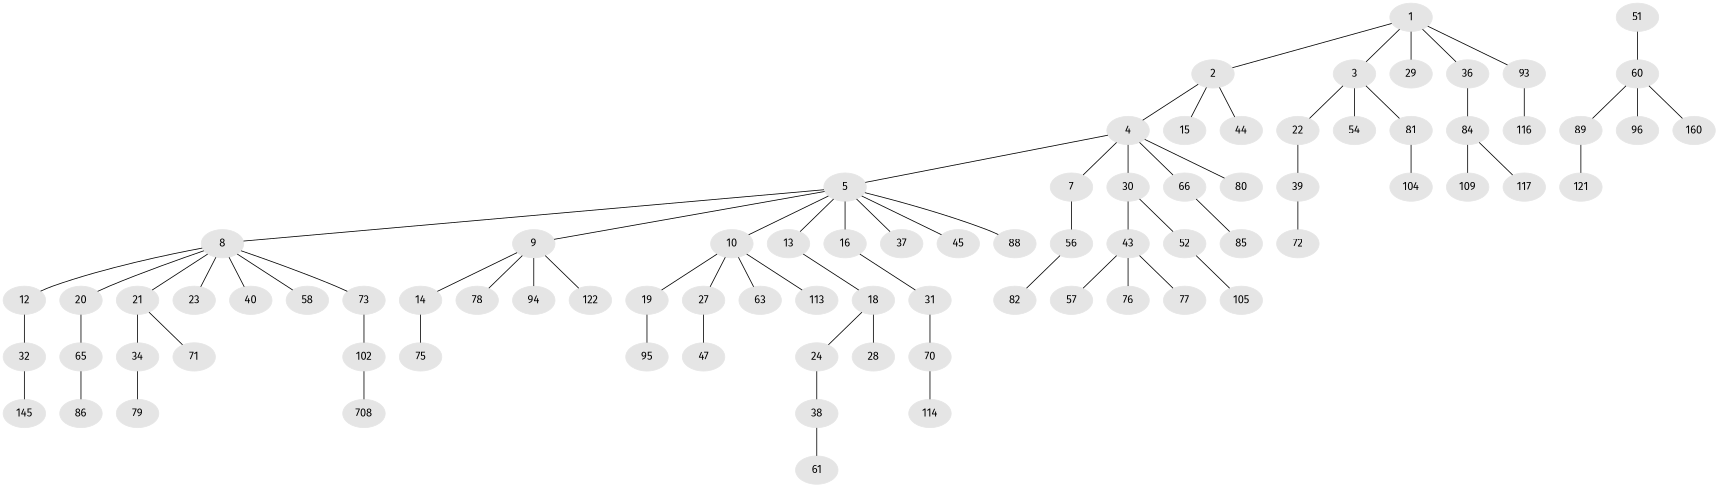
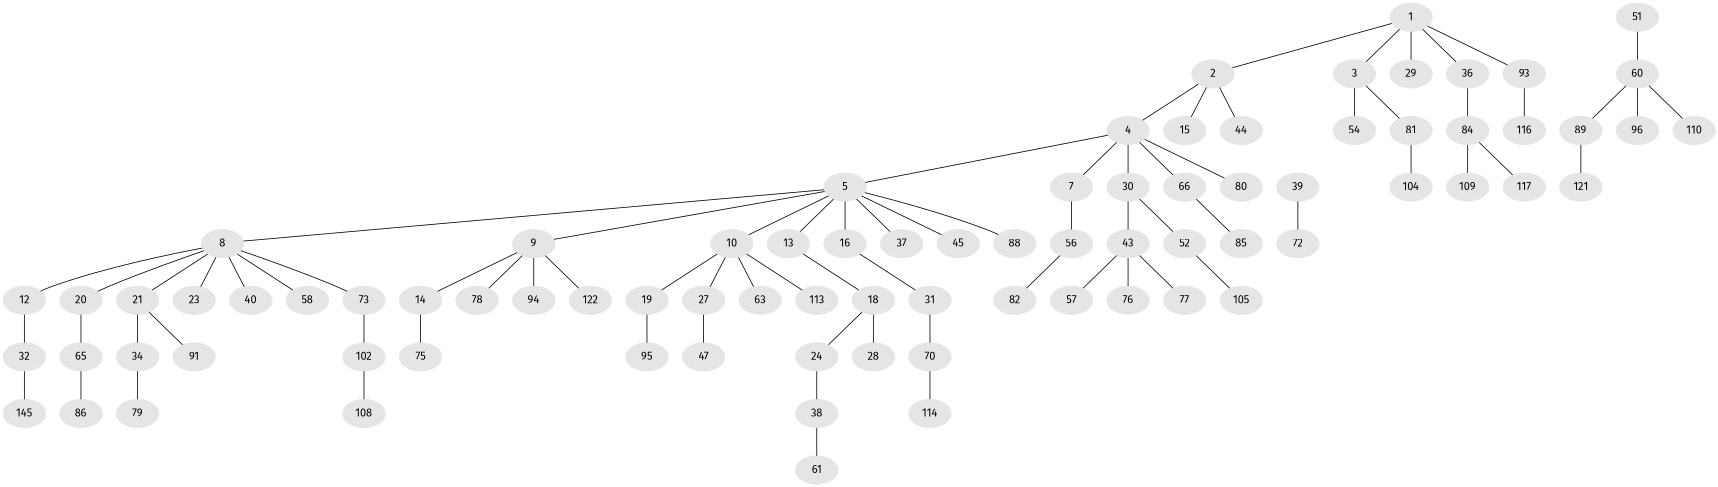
node "22": removed
node "160": label "160" -> "110"
node "71": label "71" -> "91"
node "708": label "708" -> "108"
